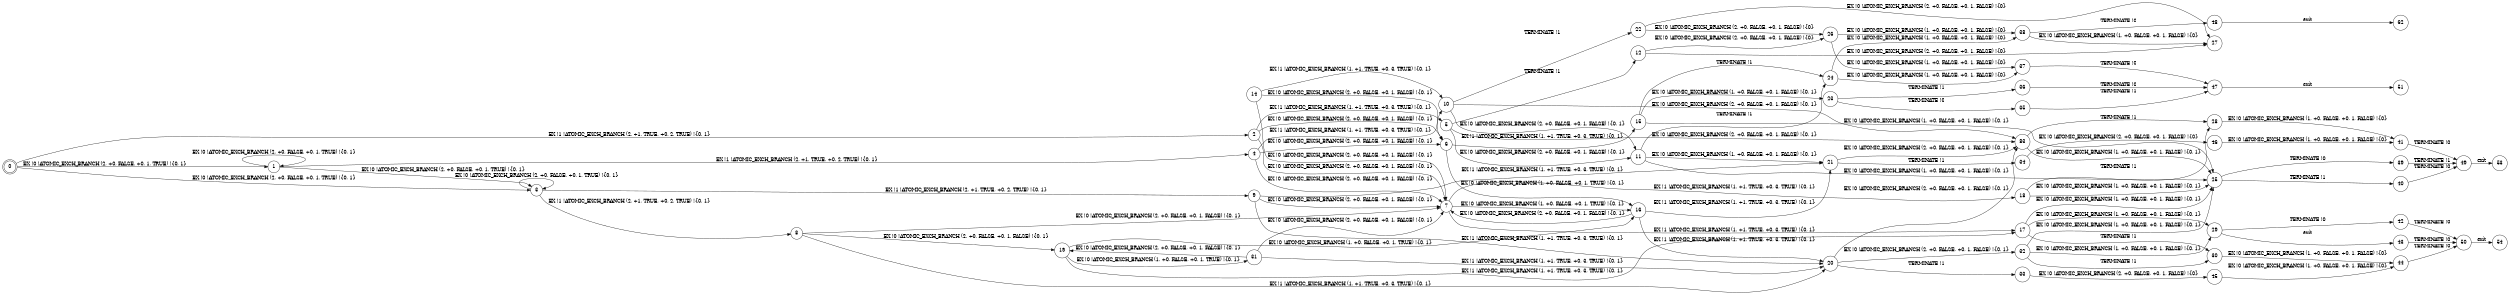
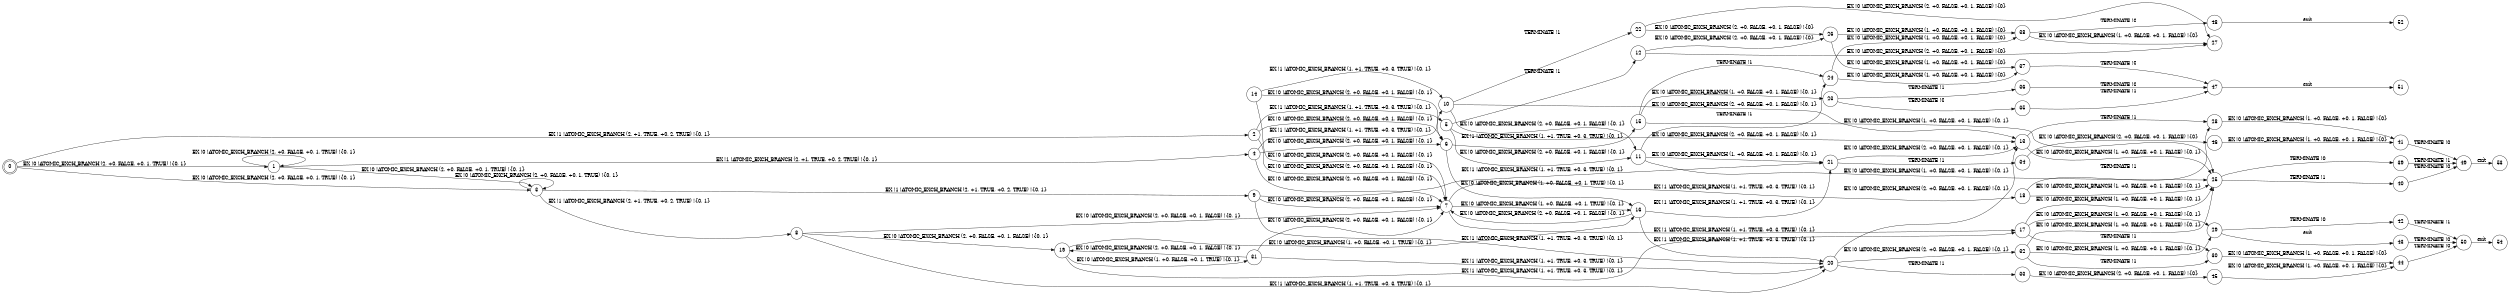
node "62": label "62" -> "52"
node "83": label "83" -> "13"
edge "42" -> "50": label "TERMINATE !0" -> "TERMINATE !1"
